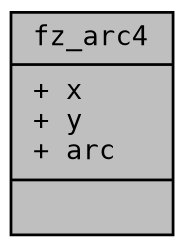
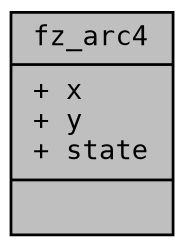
node "fz_arc4": text "+ arc" -> "+ state"
